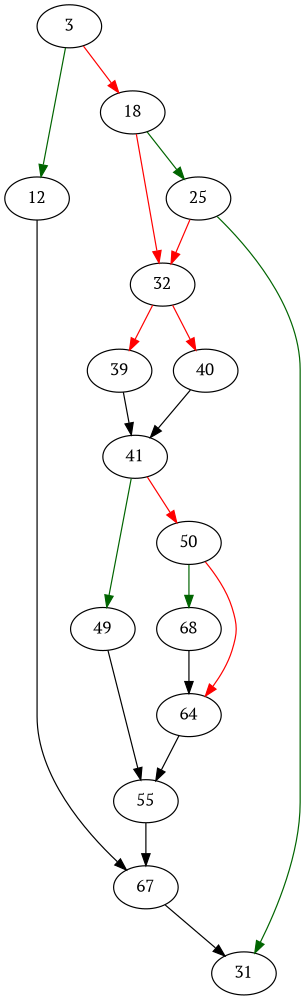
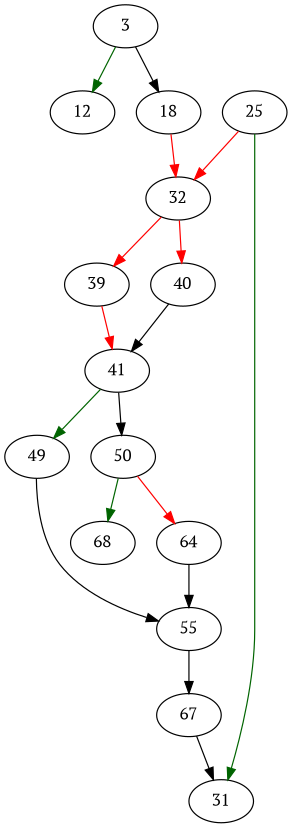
edge "3" -> "18": color red -> black
edge "18" -> "25": removed
edge "39" -> "41": color black -> red
edge "41" -> "50": color red -> black
edge "12" -> "67": removed
edge "68" -> "64": removed
